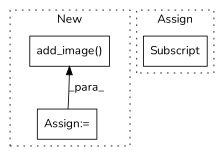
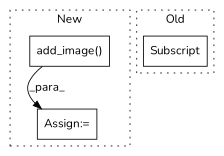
cluster "Assign": label "Assign" -> "Old"
edge "Assign:=" -> "add_image()": reversed
